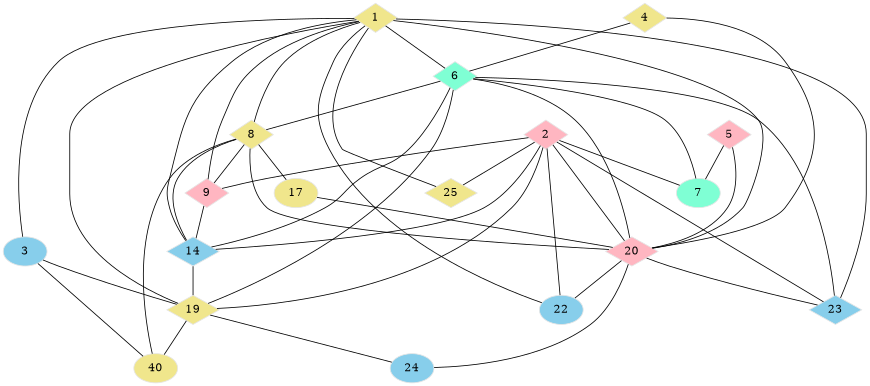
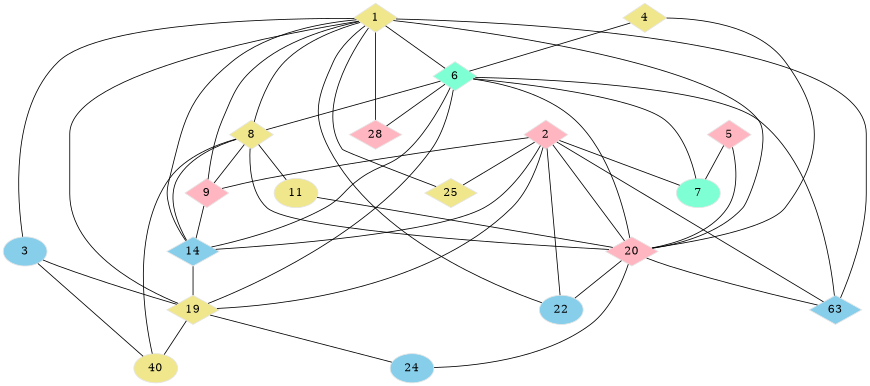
node "28": added
node "17": label "17" -> "11"
node "23": label "23" -> "63"
